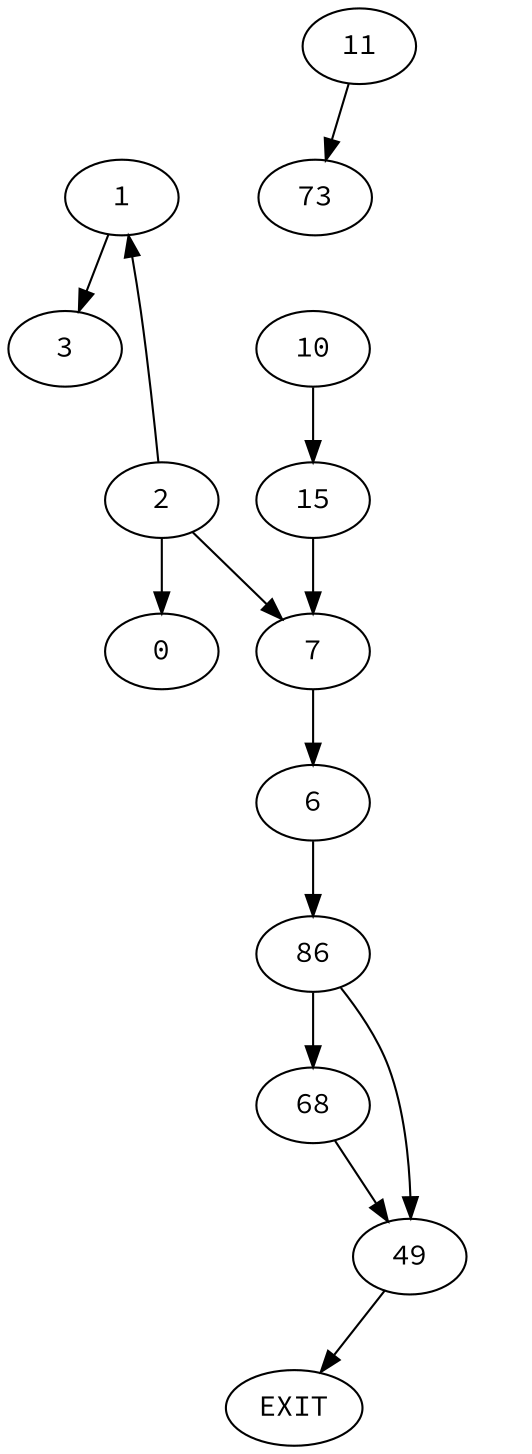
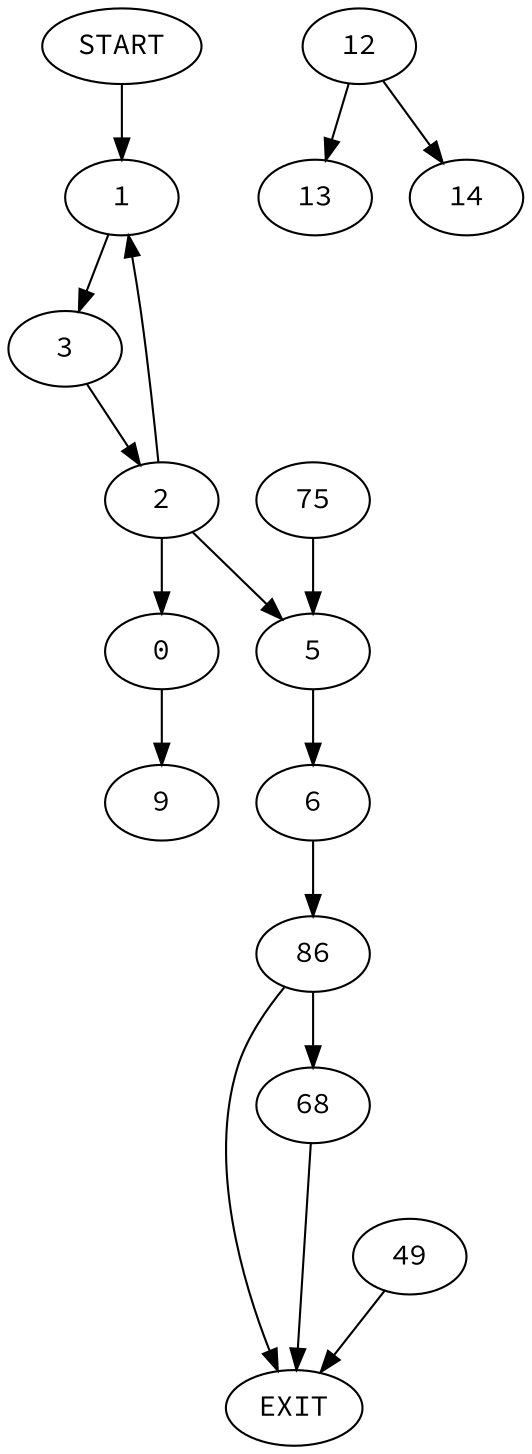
node "START": added
node "11": label "11" -> "12"
node "73": label "73" -> "13"
node "14": added
node "10": removed
edge "3" -> "2": added
node "15": label "15" -> "75"
node "7": label "7" -> "5"
node "9": added
edge "86" -> "49": now "86" -> "EXIT"
edge "68" -> "49": now "68" -> "EXIT"
